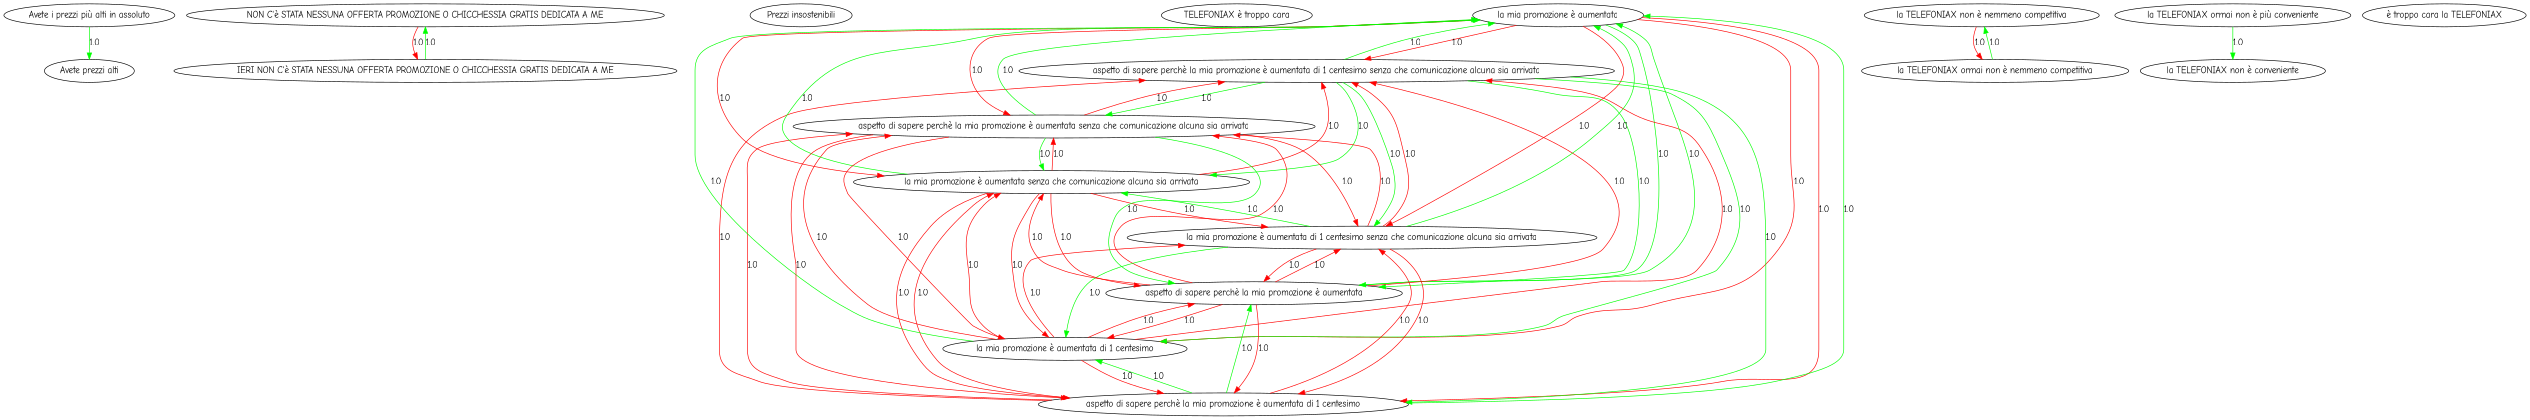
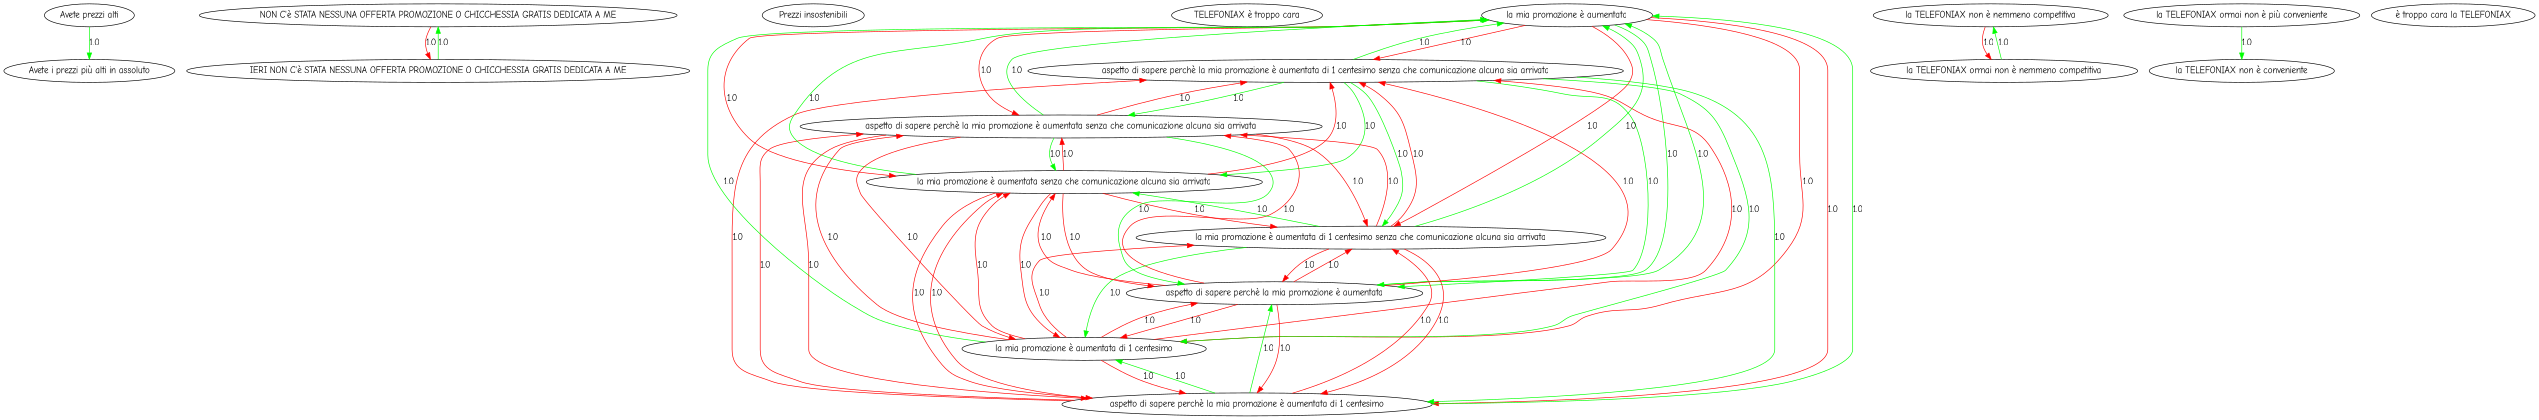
edge "Avete i prezzi più alti in assoluto" -> "Avete prezzi alti": reversed
